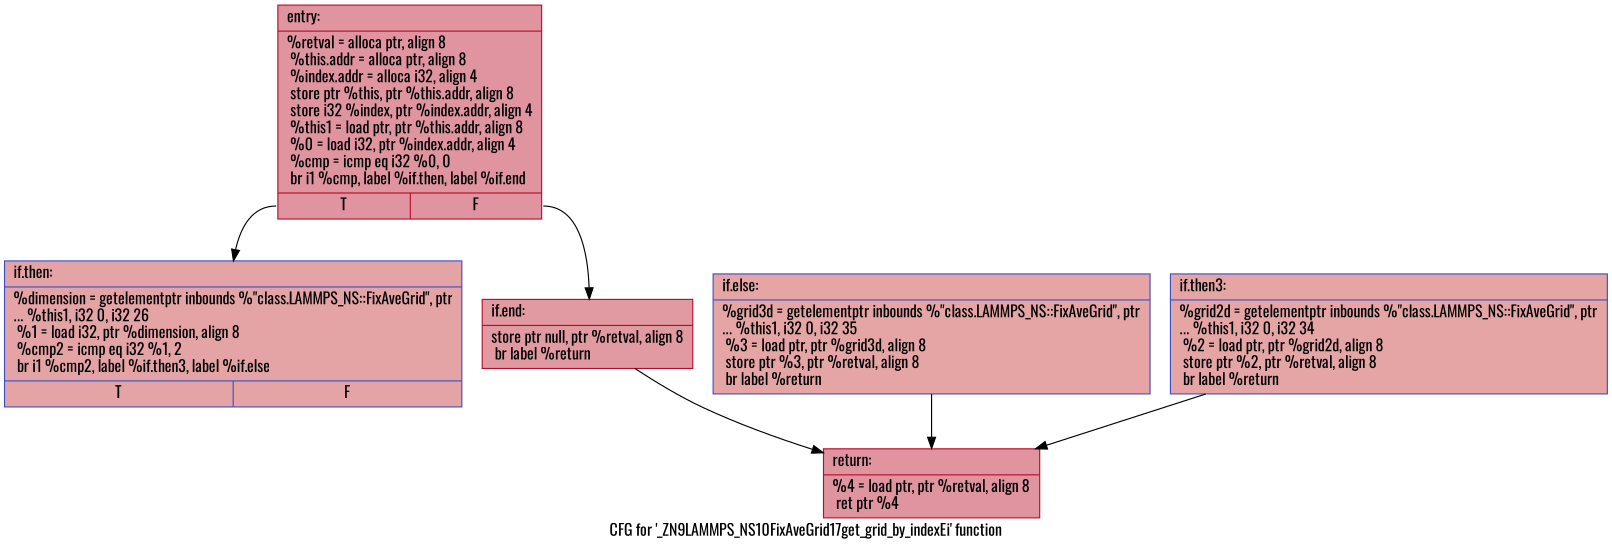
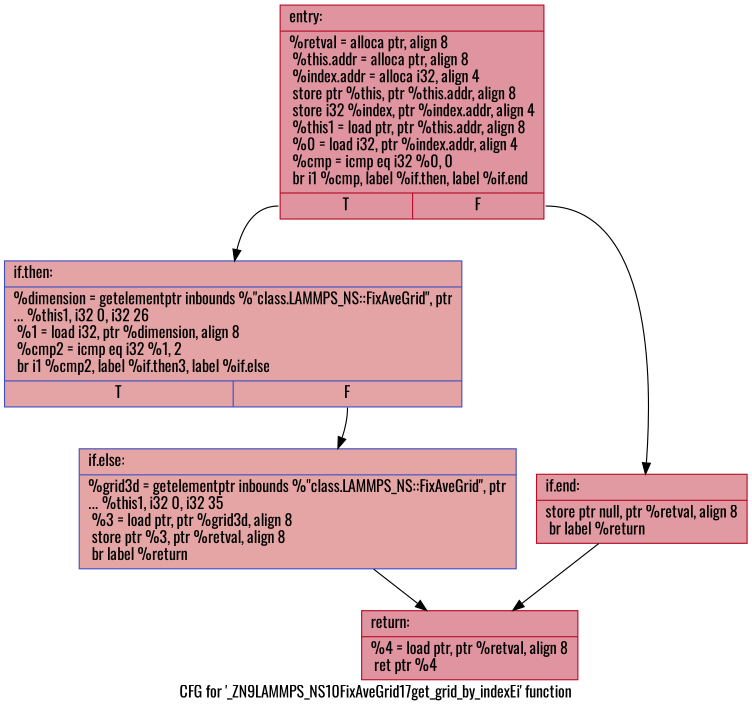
node "if.then3:": removed
edge "if.then:" -> "if.else:": added
